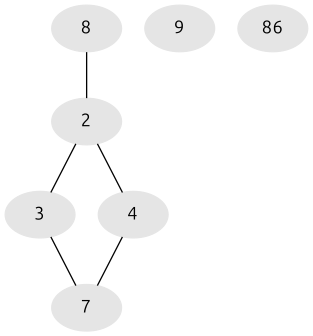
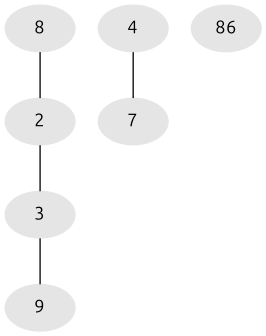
edge "2" -- "4": removed
edge "3" -- "7": now "3" -- "9"
